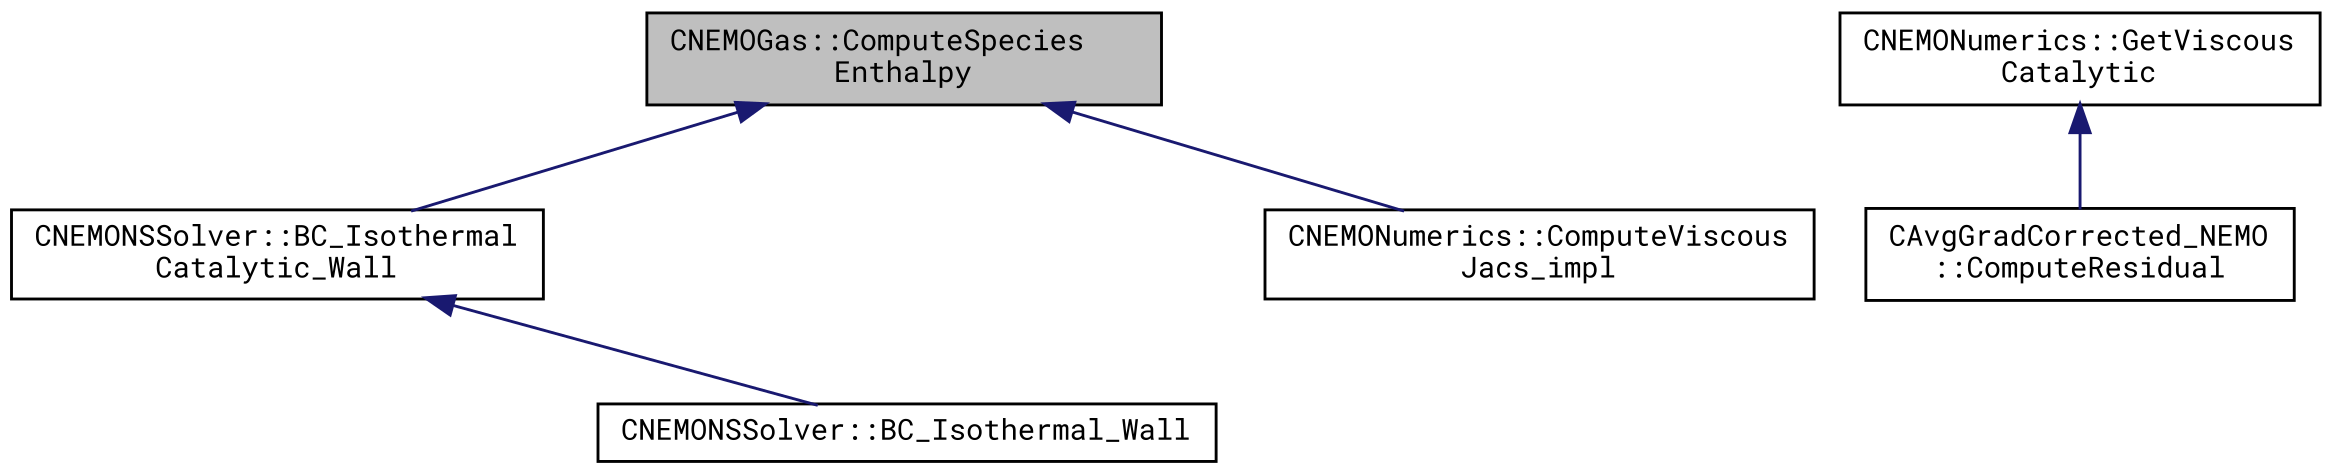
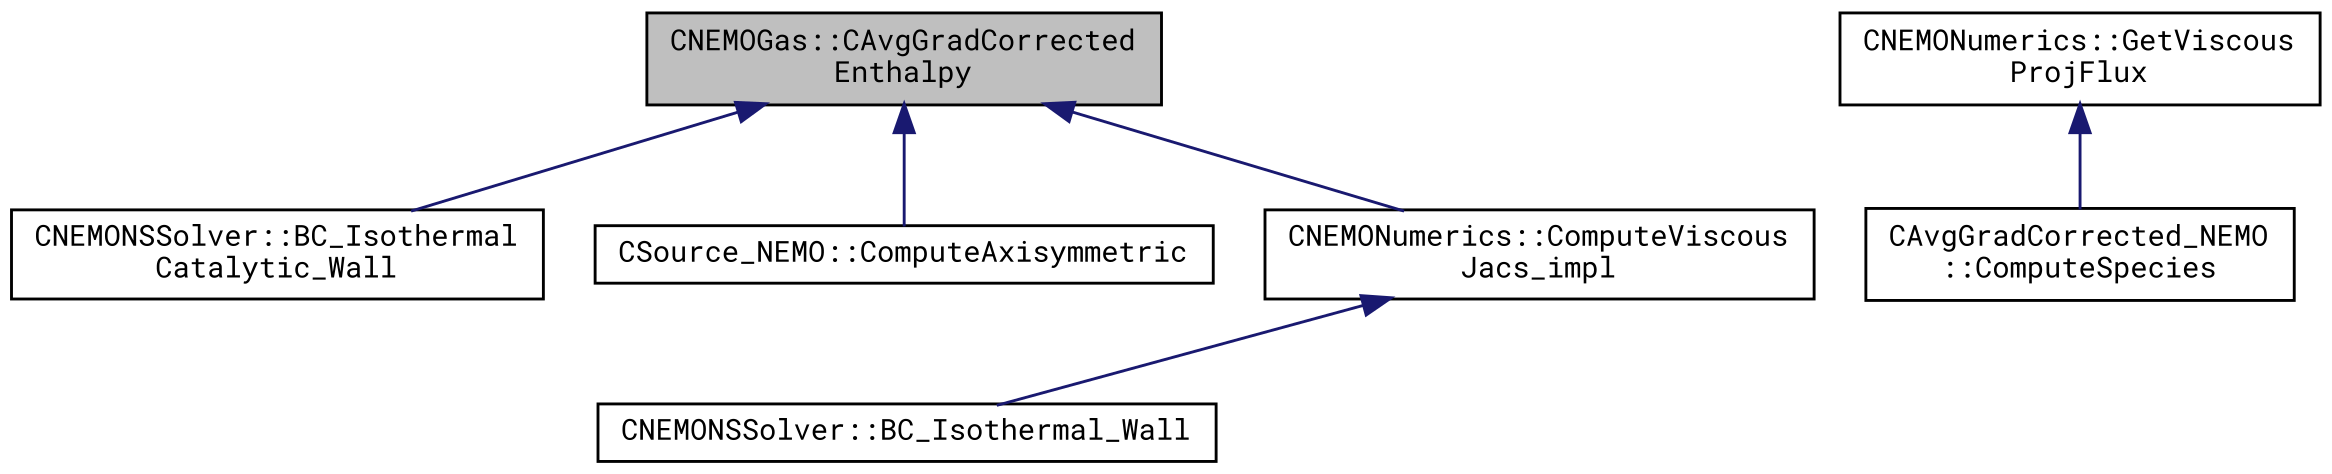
node "CNEMOGas::ComputeSpecies Enthalpy": label "CNEMOGas::ComputeSpecies Enthalpy" -> "CNEMOGas::CAvgGradCorrected Enthalpy"
node "CNEMONumerics::GetViscous Catalytic": label "CNEMONumerics::GetViscous Catalytic" -> "CNEMONumerics::GetViscous ProjFlux"
node "CSource_NEMO::ComputeAxisymmetric": added
node "CAvgGradCorrected_NEMO ::ComputeResidual": label "CAvgGradCorrected_NEMO ::ComputeResidual" -> "CAvgGradCorrected_NEMO ::ComputeSpecies"
edge "CNEMONSSolver::BC_Isothermal_Wall" -> "CNEMONSSolver::BC_Isothermal Catalytic_Wall": now "CNEMONSSolver::BC_Isothermal_Wall" -> "CNEMONumerics::ComputeViscous Jacs_impl"
